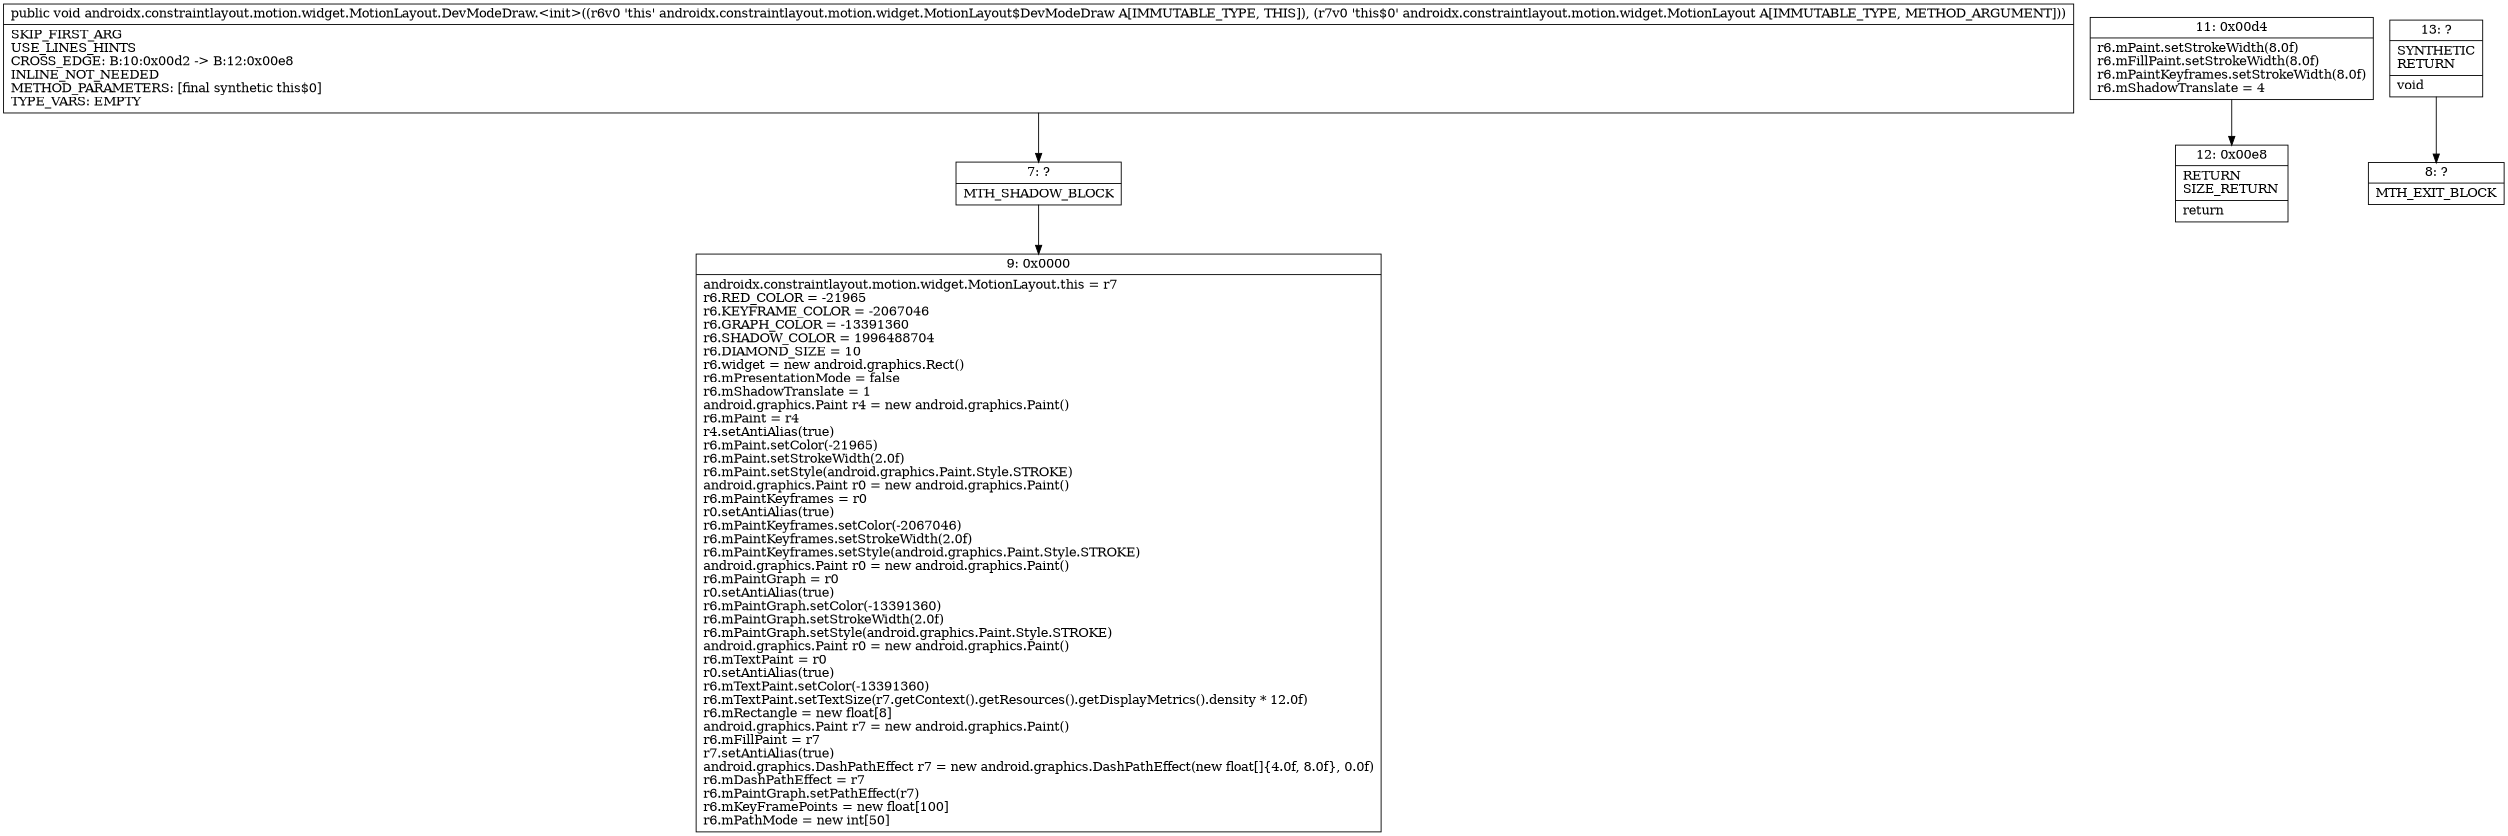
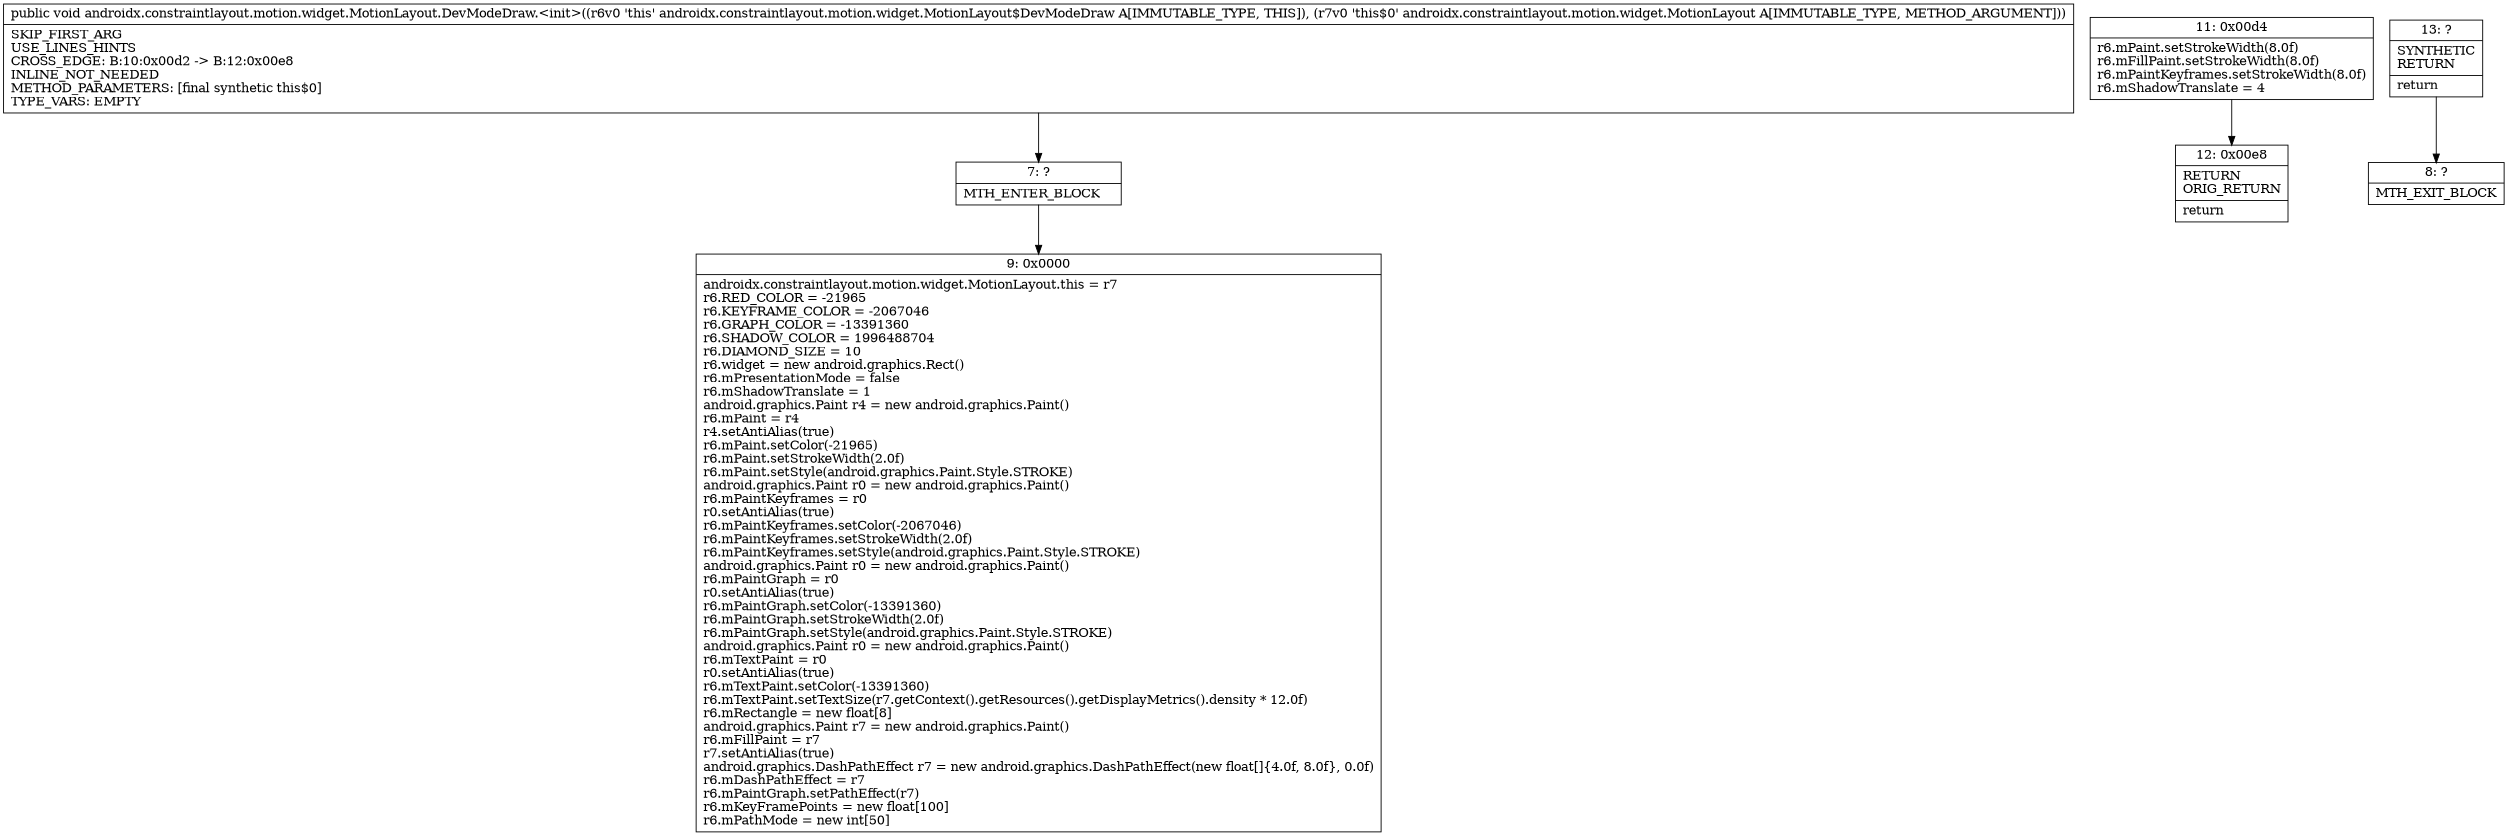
node "13: ?": text "void" -> "return"
node "12: 0x00e8": text "SIZE_RETURN" -> "ORIG_RETURN"
node "7: ?": text "MTH_SHADOW_BLOCK" -> "MTH_ENTER_BLOCK"
